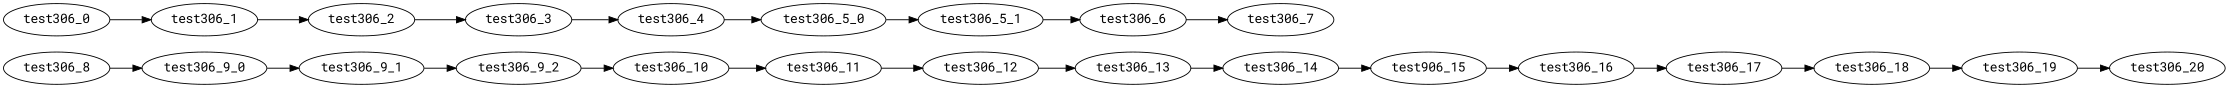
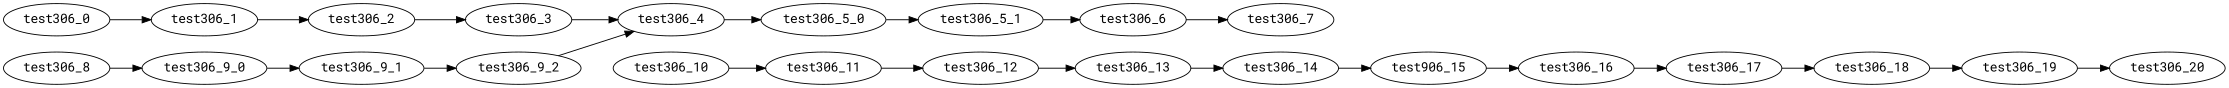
edge "test306_9_2" -> "test306_10": now "test306_9_2" -> "test306_4"
